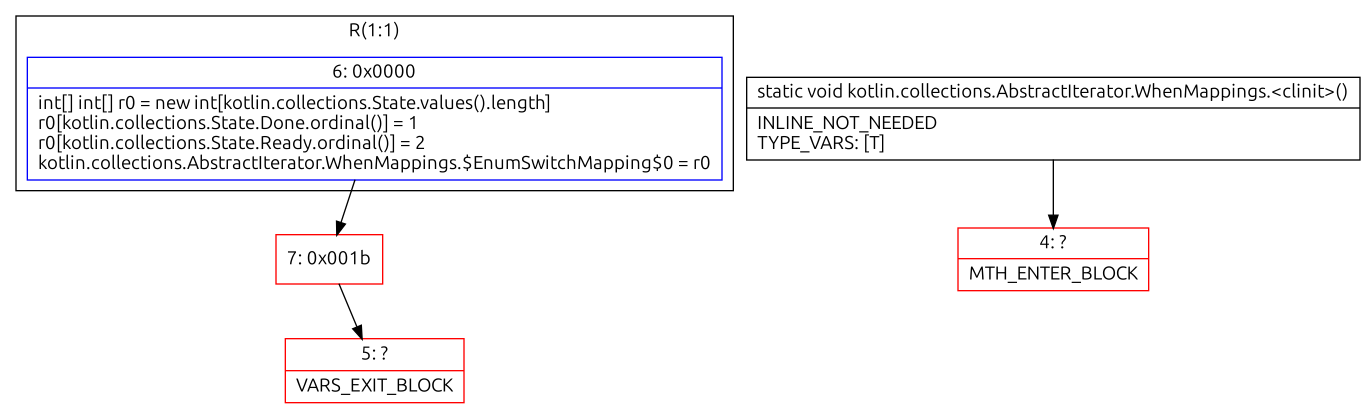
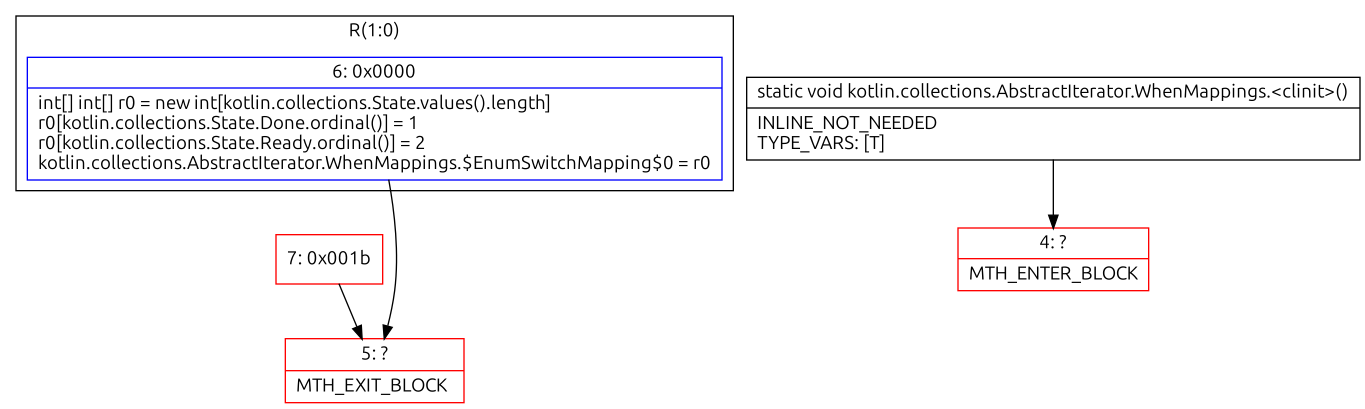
cluster "R(1:1)": label "R(1:1)" -> "R(1:0)"
edge "6: 0x0000" -> "7: 0x001b": now "6: 0x0000" -> "5: ?"
node "5: ?": text "VARS_EXIT_BLOCK" -> "MTH_EXIT_BLOCK"
